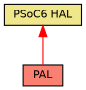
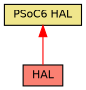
node "PAL": label "PAL" -> "HAL"
